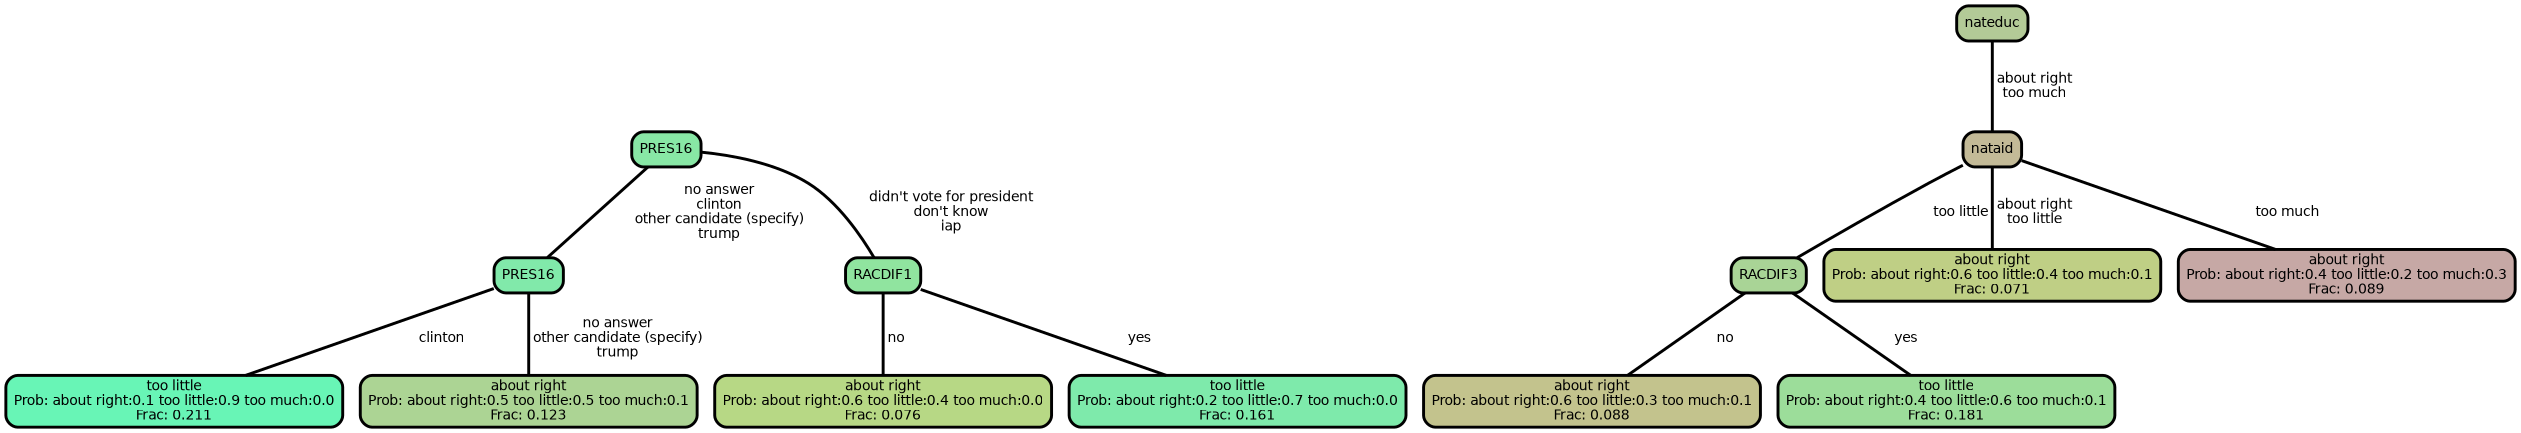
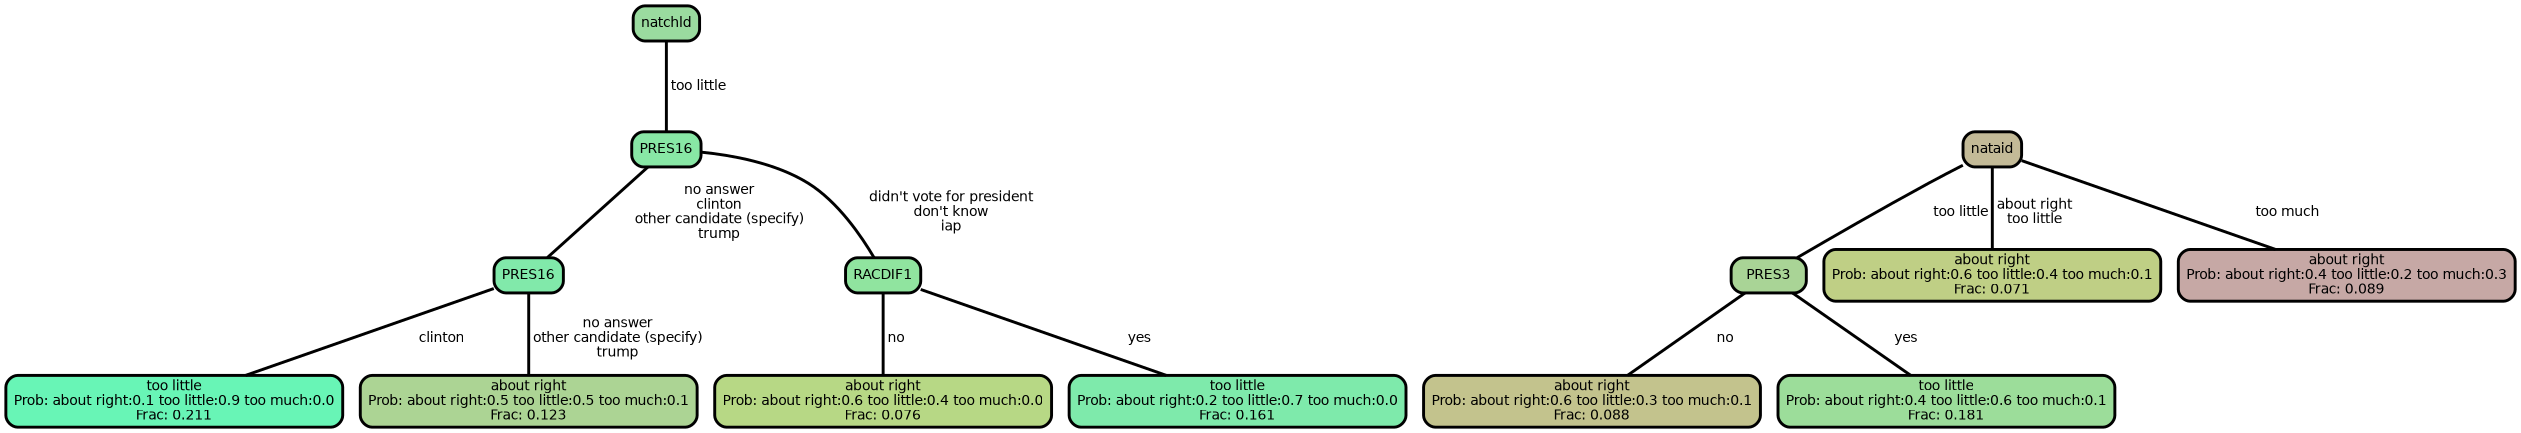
node "natchld": added
node "nateduc": removed
node "RACDIF3": label "RACDIF3" -> "PRES3"
